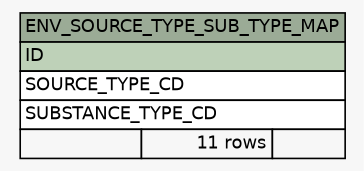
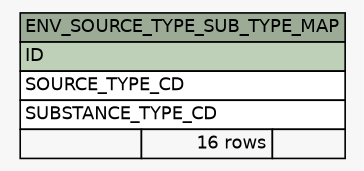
node "ENV_SOURCE_TYPE_SUB_TYPE_MAP": text "11 rows" -> "16 rows"
